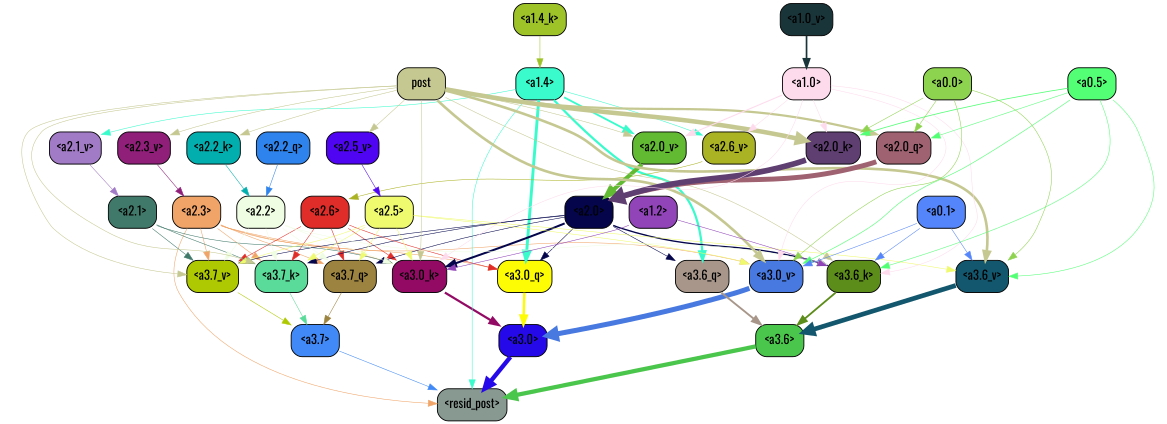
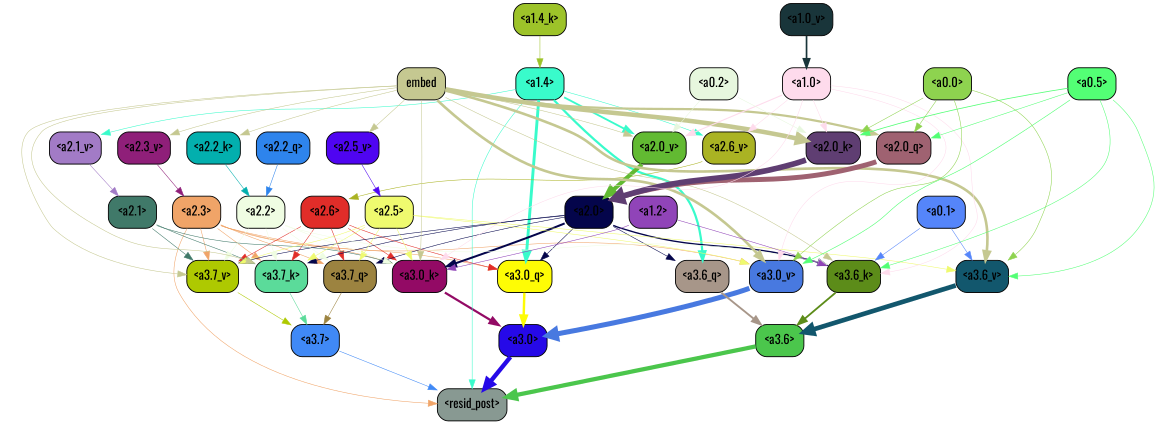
node "post": label "post" -> "embed"
node "<a0.2>": added
edge "<a0.1>" -> "<a3.0_v>": removed
